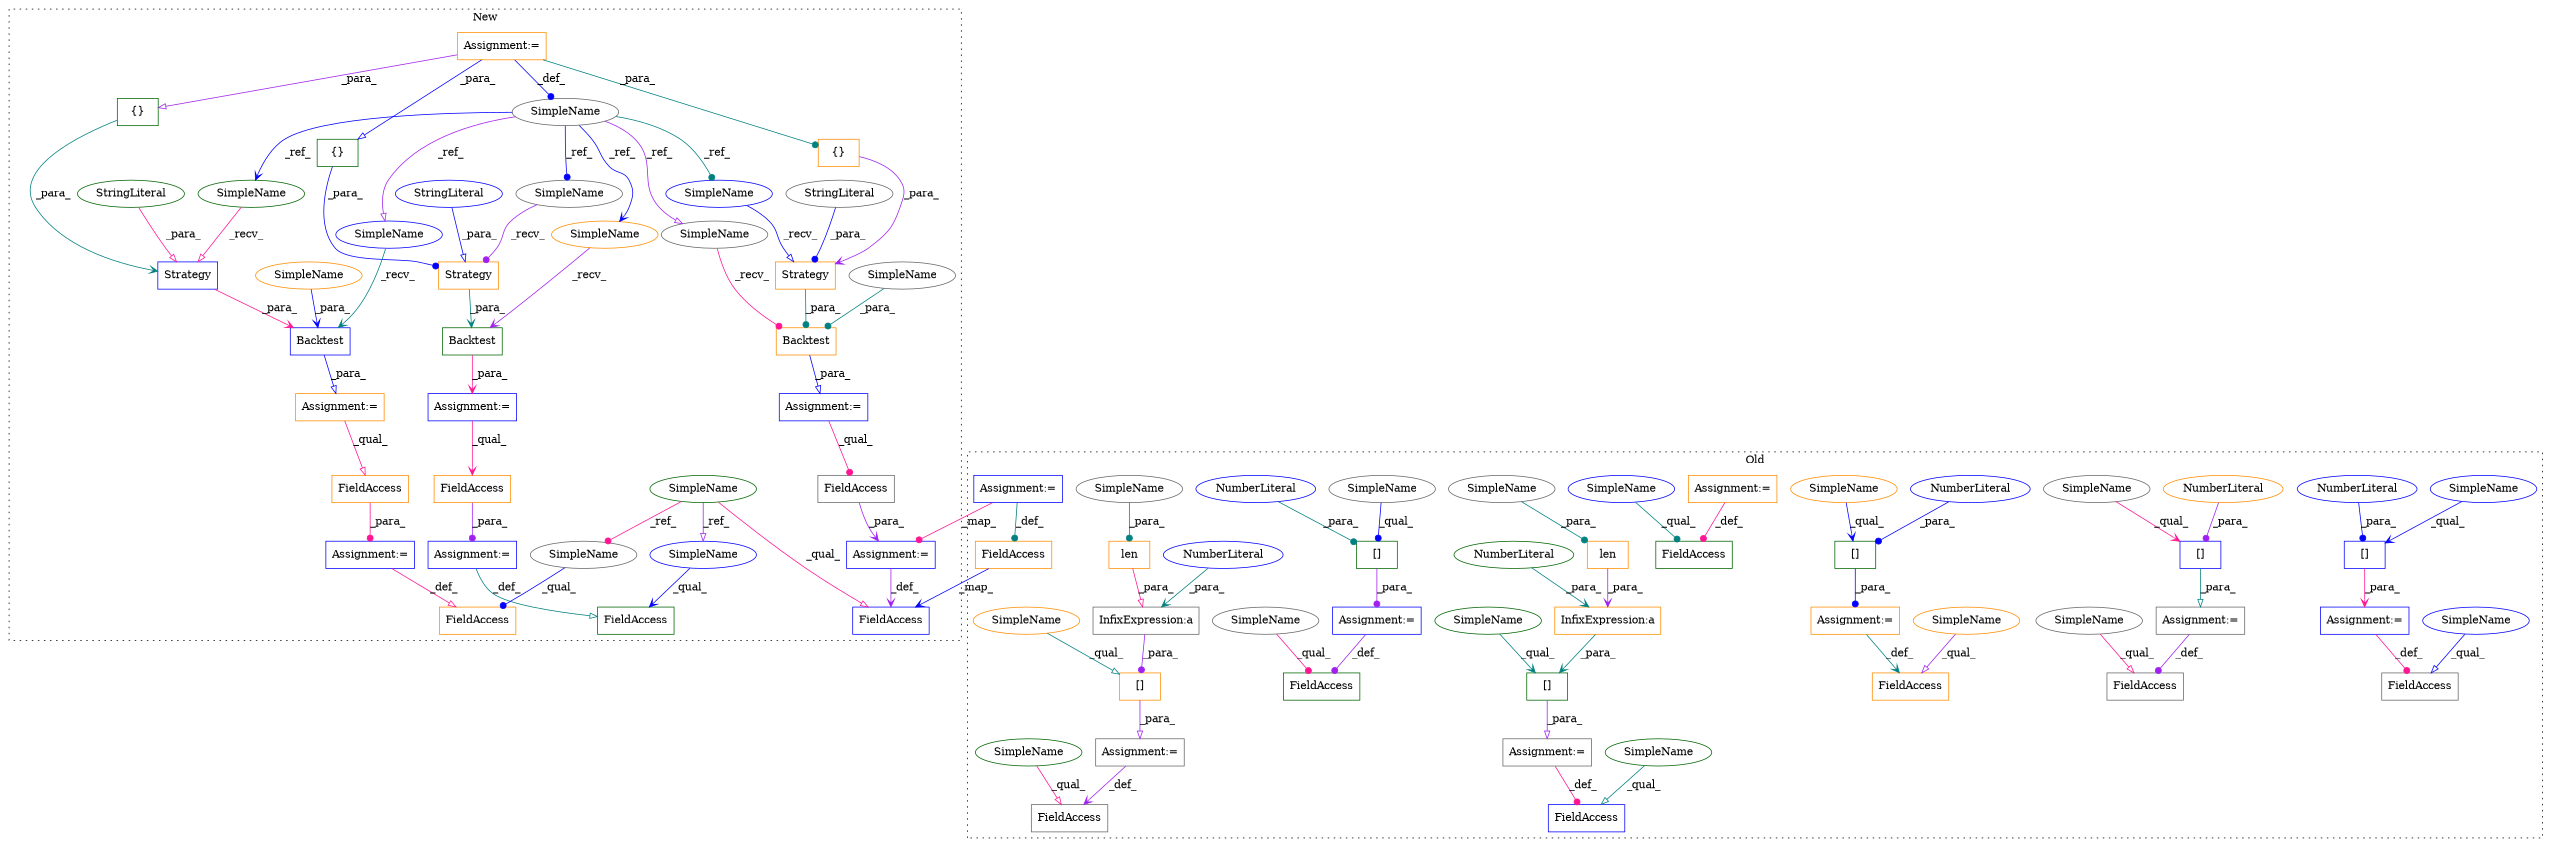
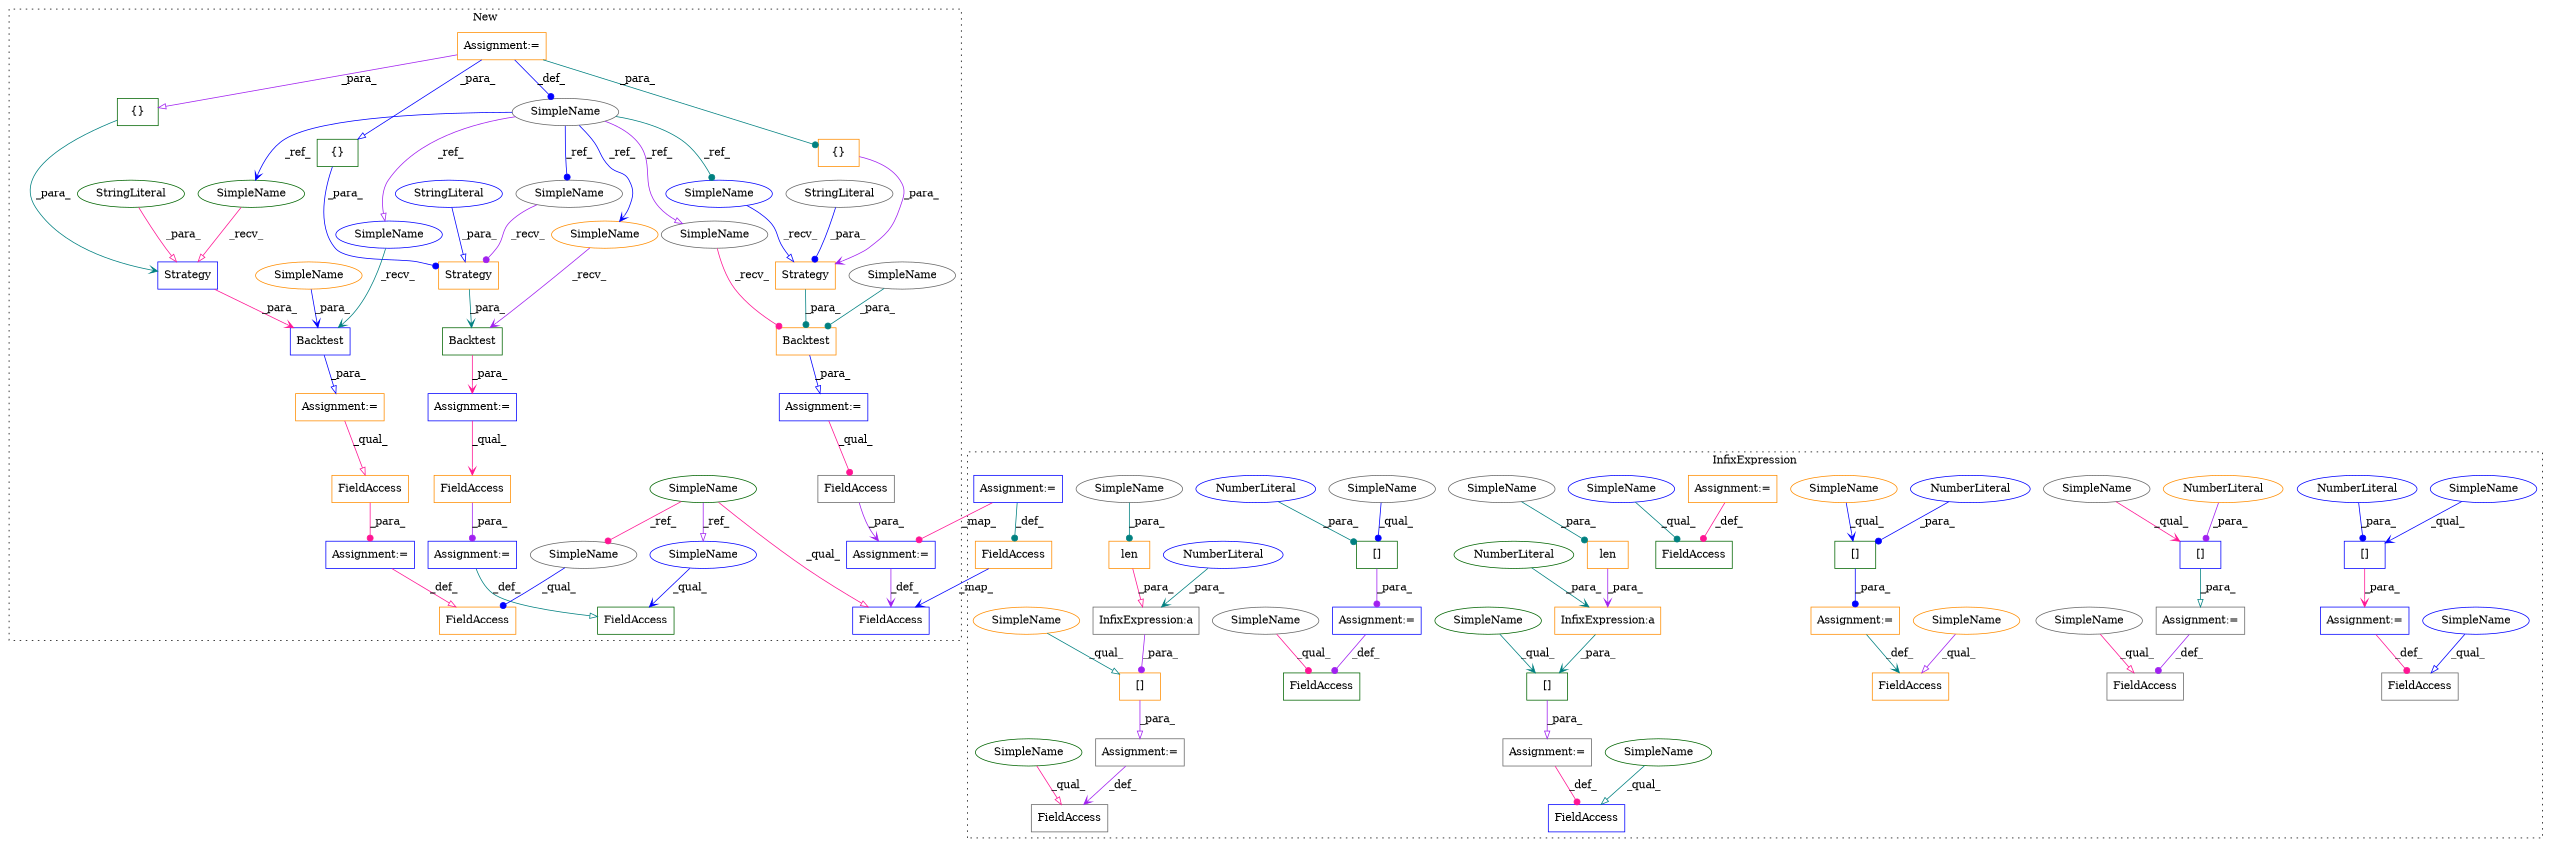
cluster "Old": label "Old" -> "InfixExpression"
